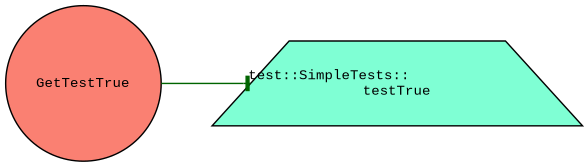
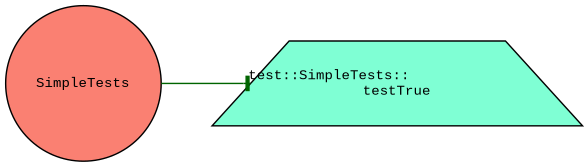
node "GetTestTrue": label "GetTestTrue" -> "SimpleTests"
